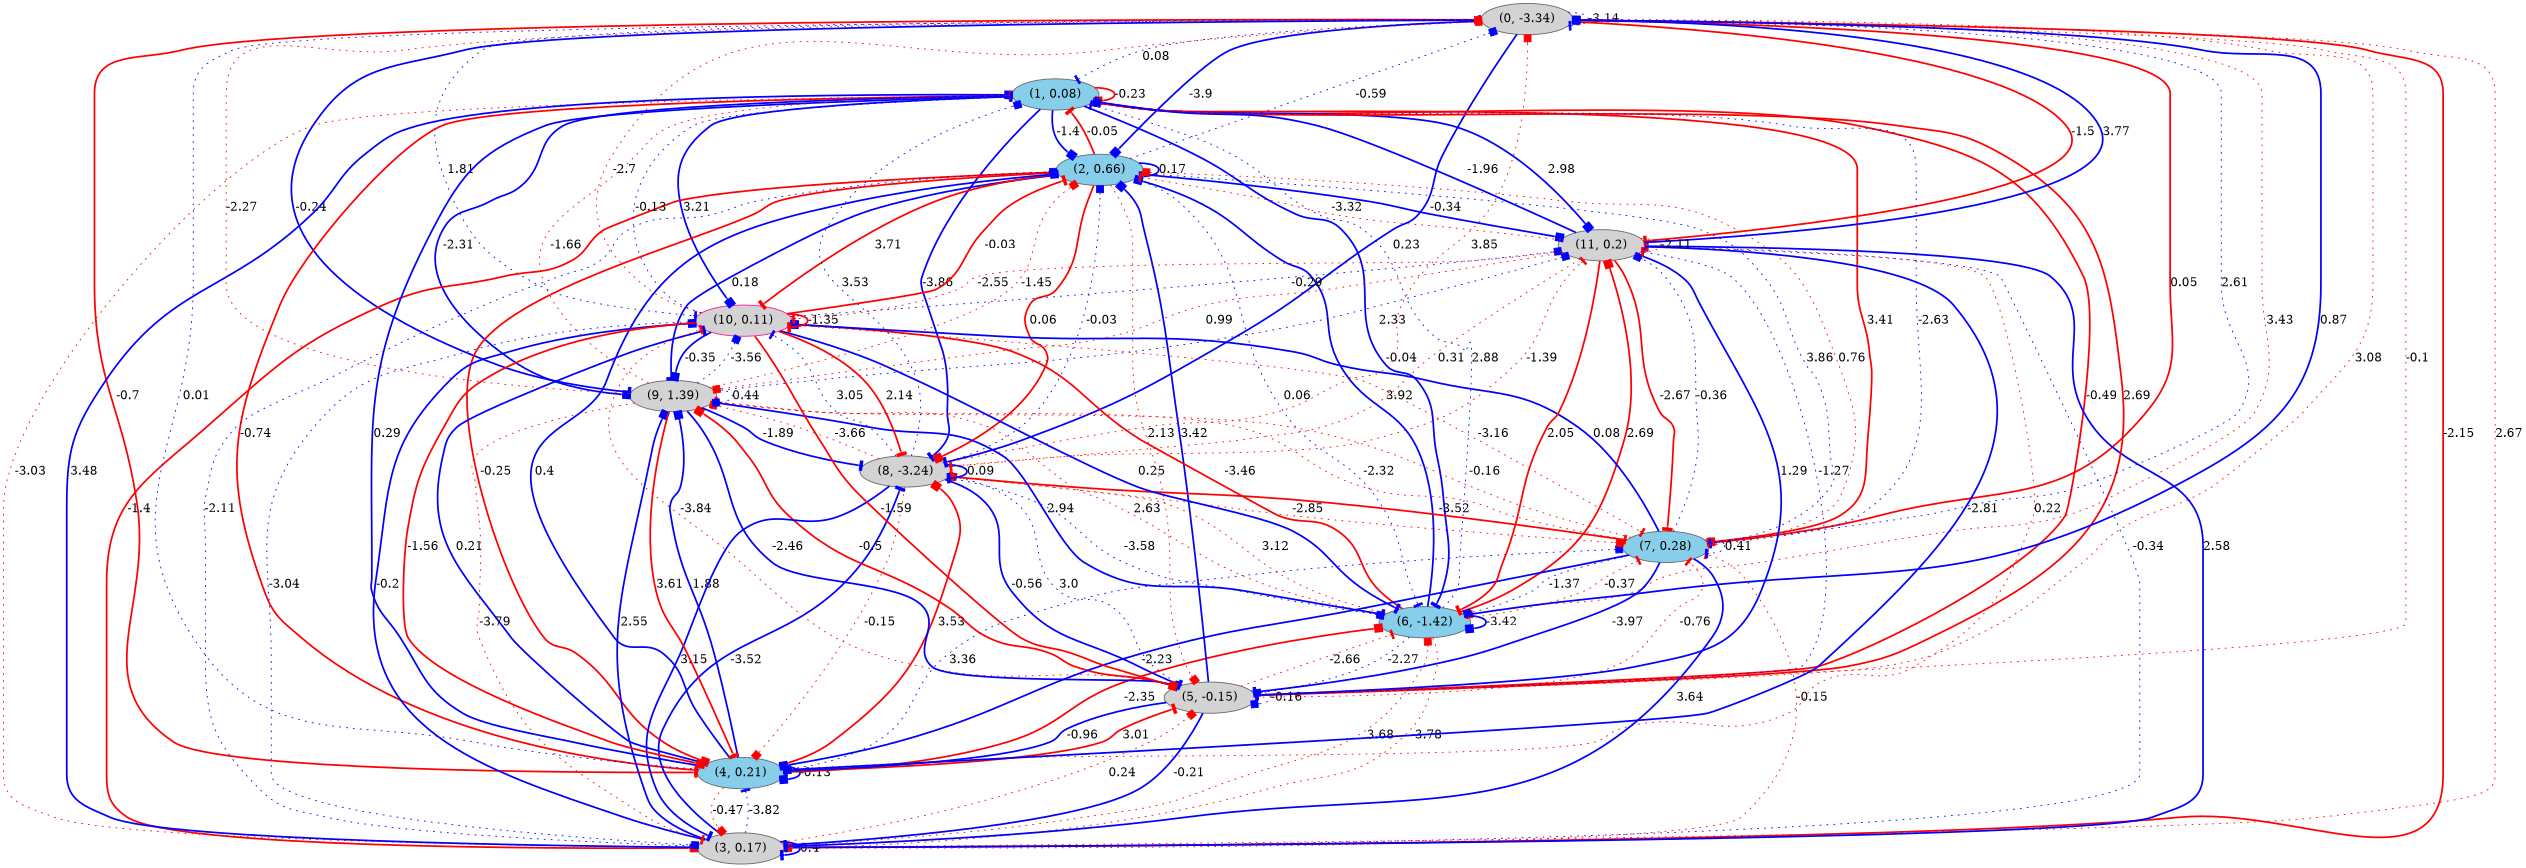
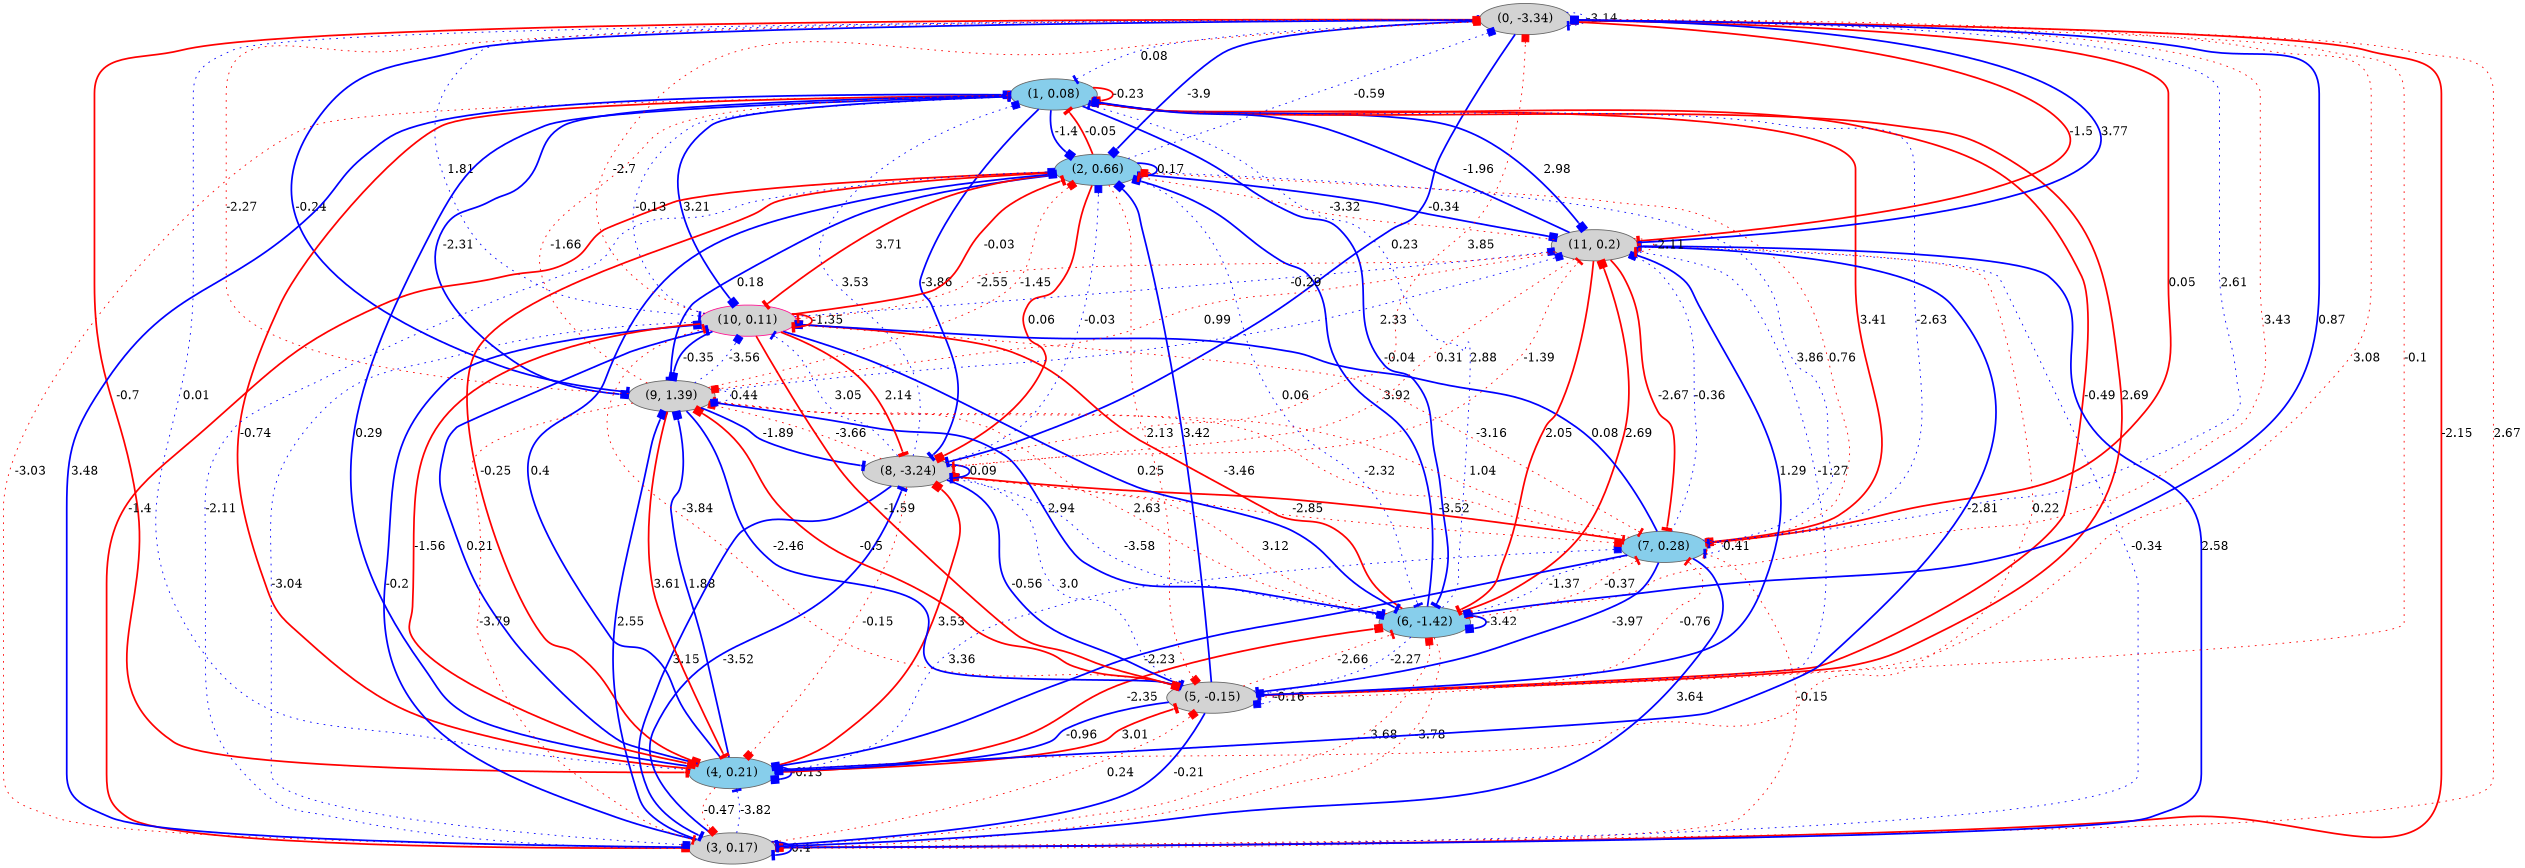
edge "(7, 0.28)" -> "(9, 1.39)": label "-0.16" -> "1.04"
edge "(5, -0.15)" -> "(4, 0.21)": arrowhead tee -> box
